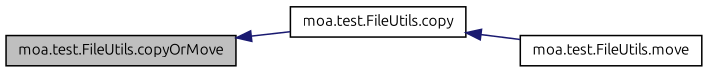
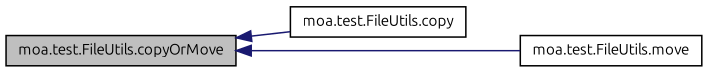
edge "moa.test.FileUtils.move" -> "moa.test.FileUtils.copy": now "moa.test.FileUtils.move" -> "moa.test.FileUtils.copyOrMove"
